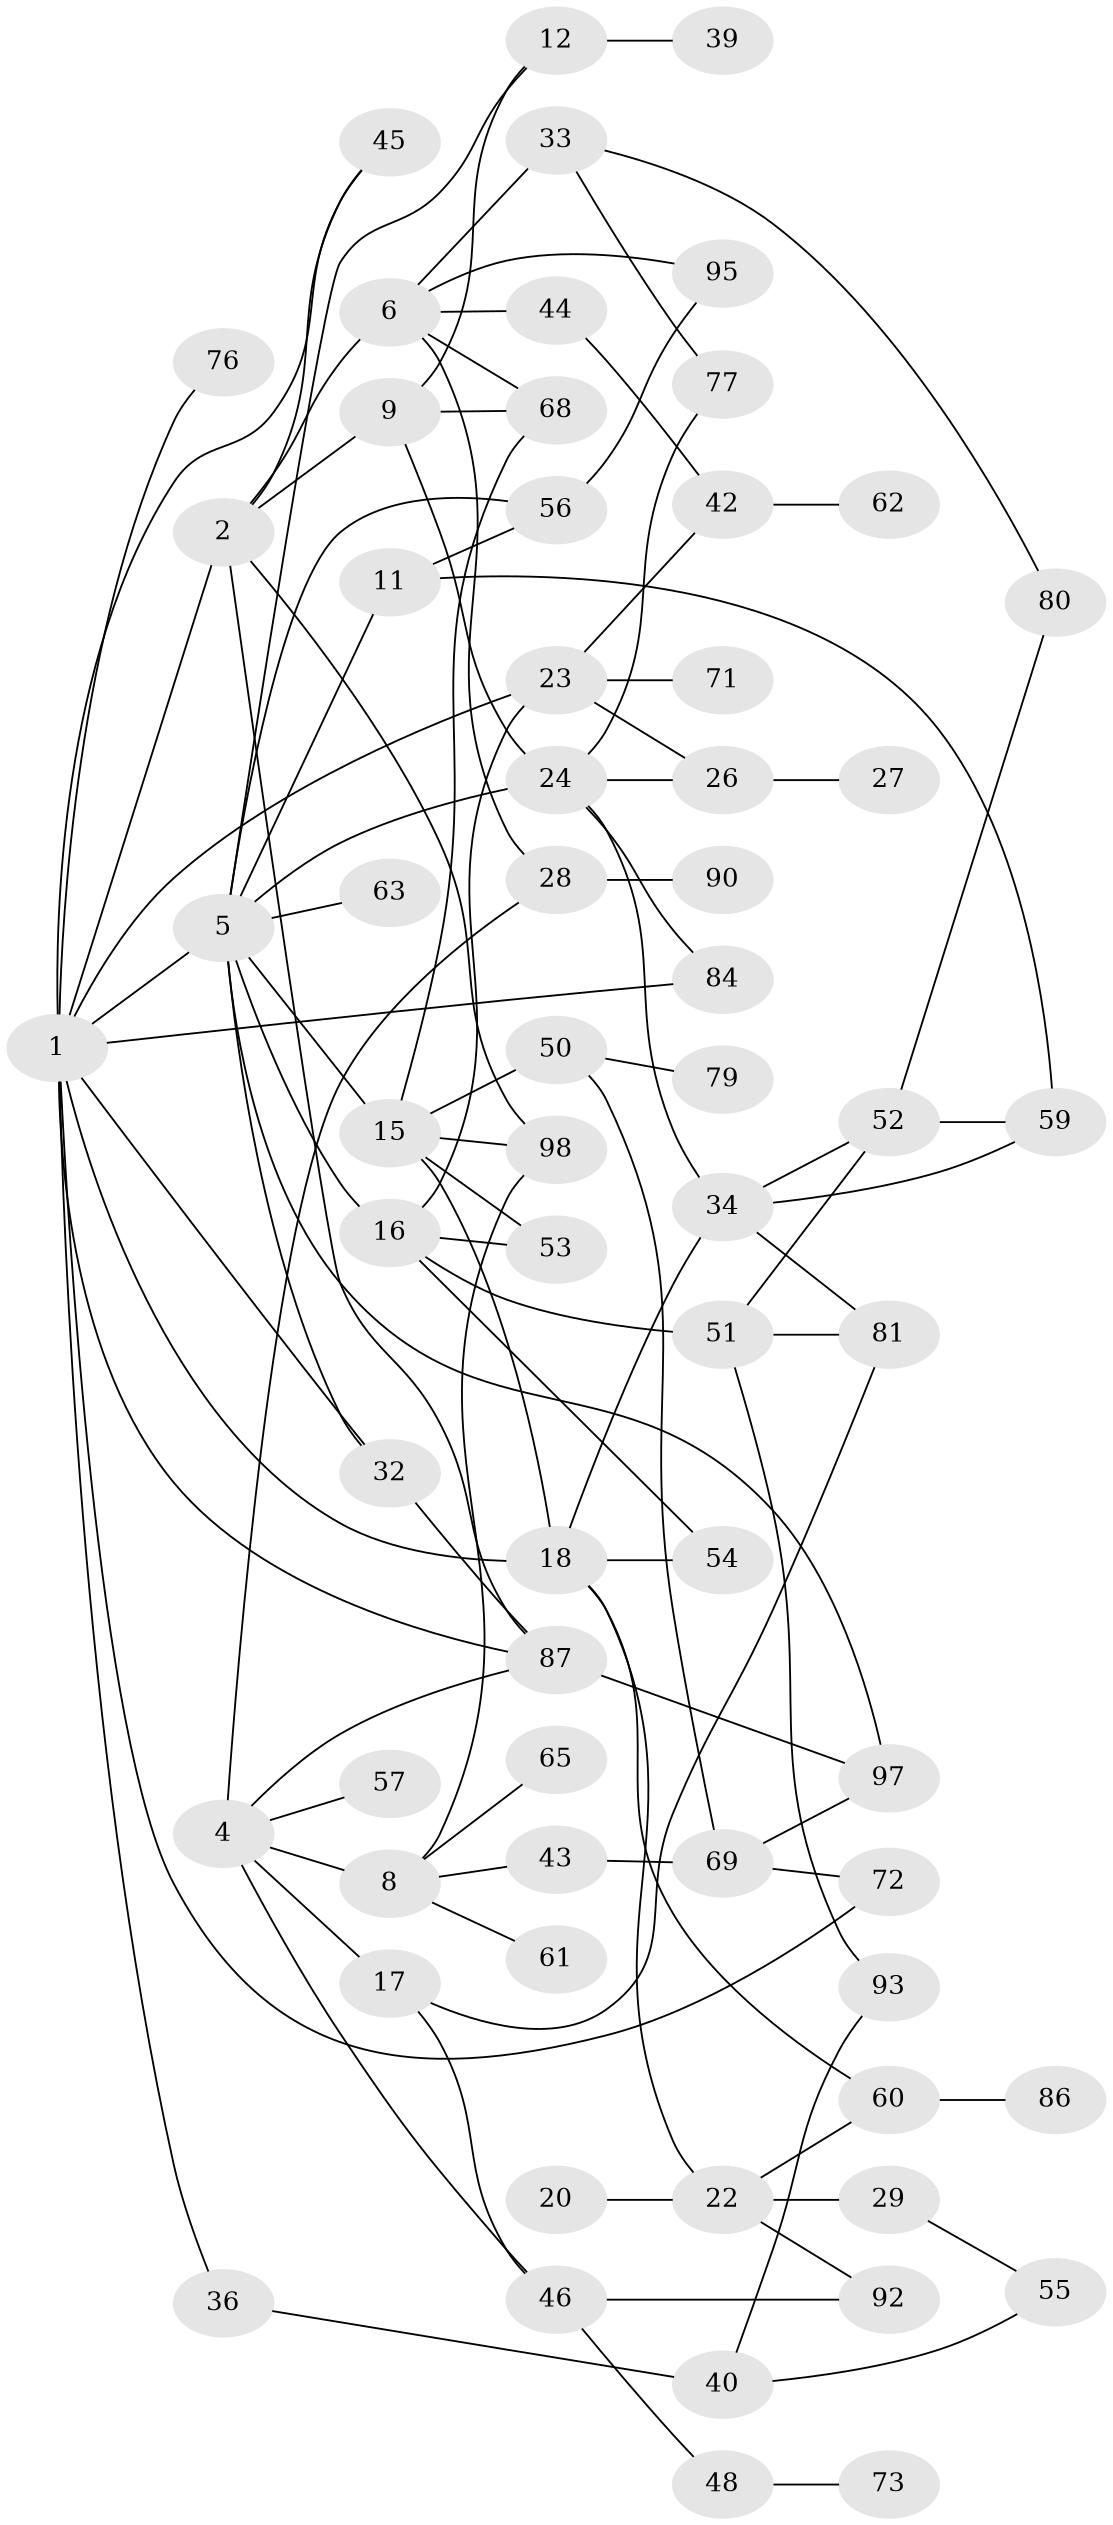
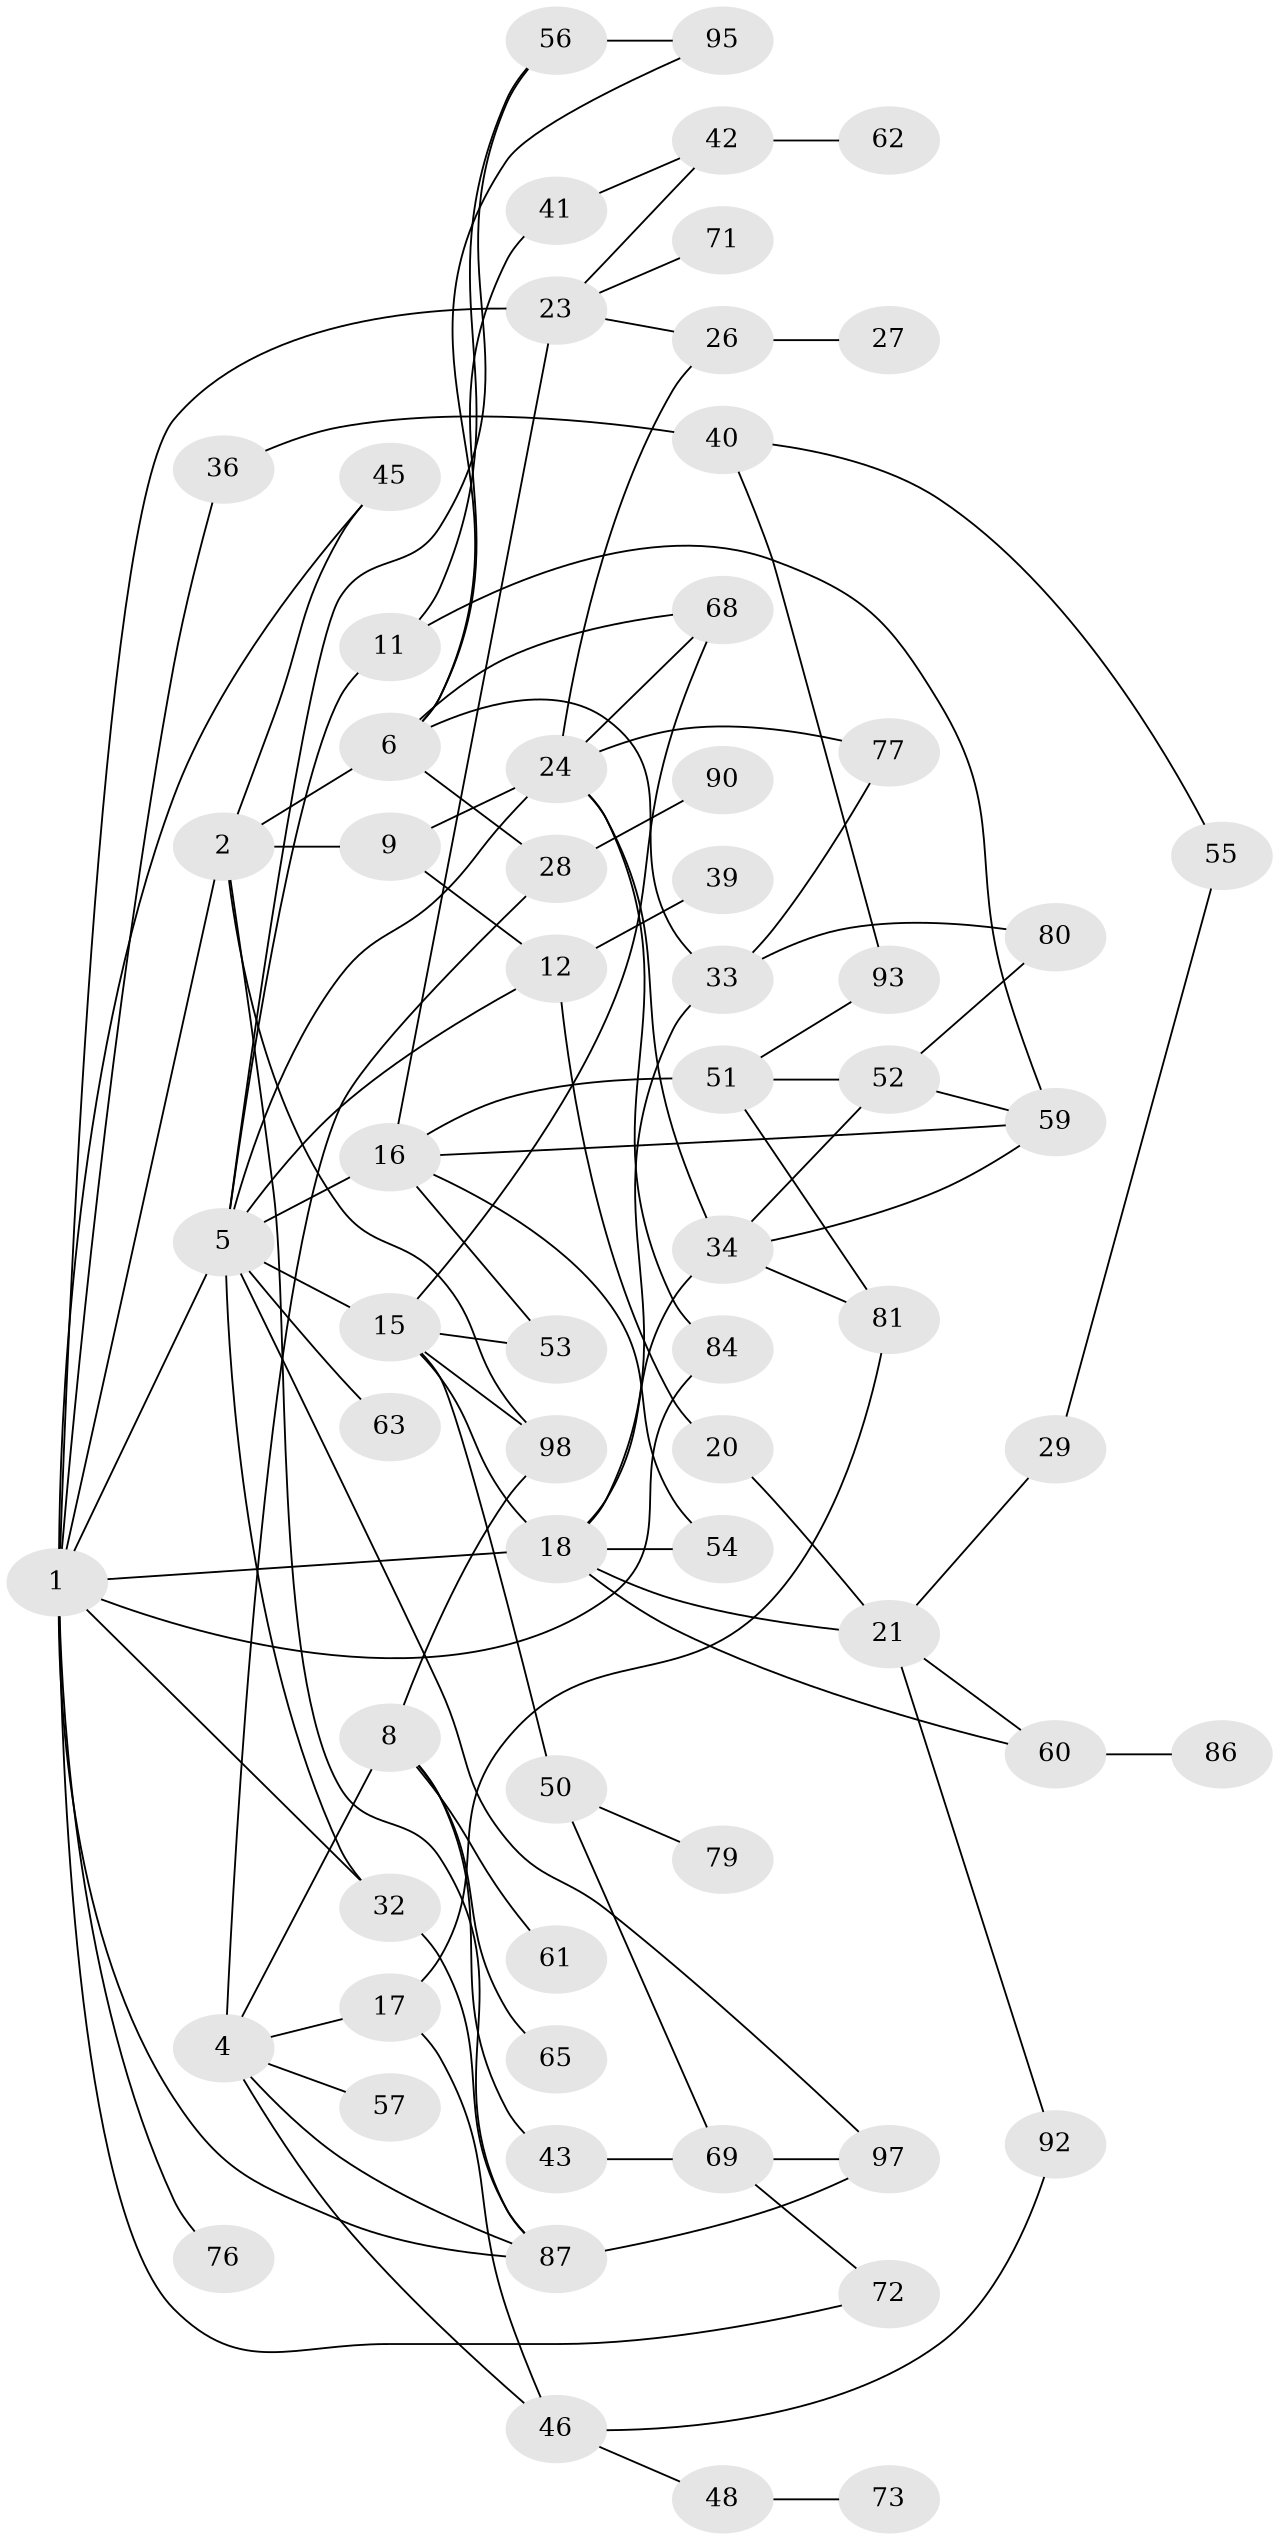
node "44": label "44" -> "41"
edge "68" -- "9": now "68" -- "24"
edge "59" -- "16": added
edge "12" -- "20": added
edge "33" -- "18": added
node "22": label "22" -> "21"
